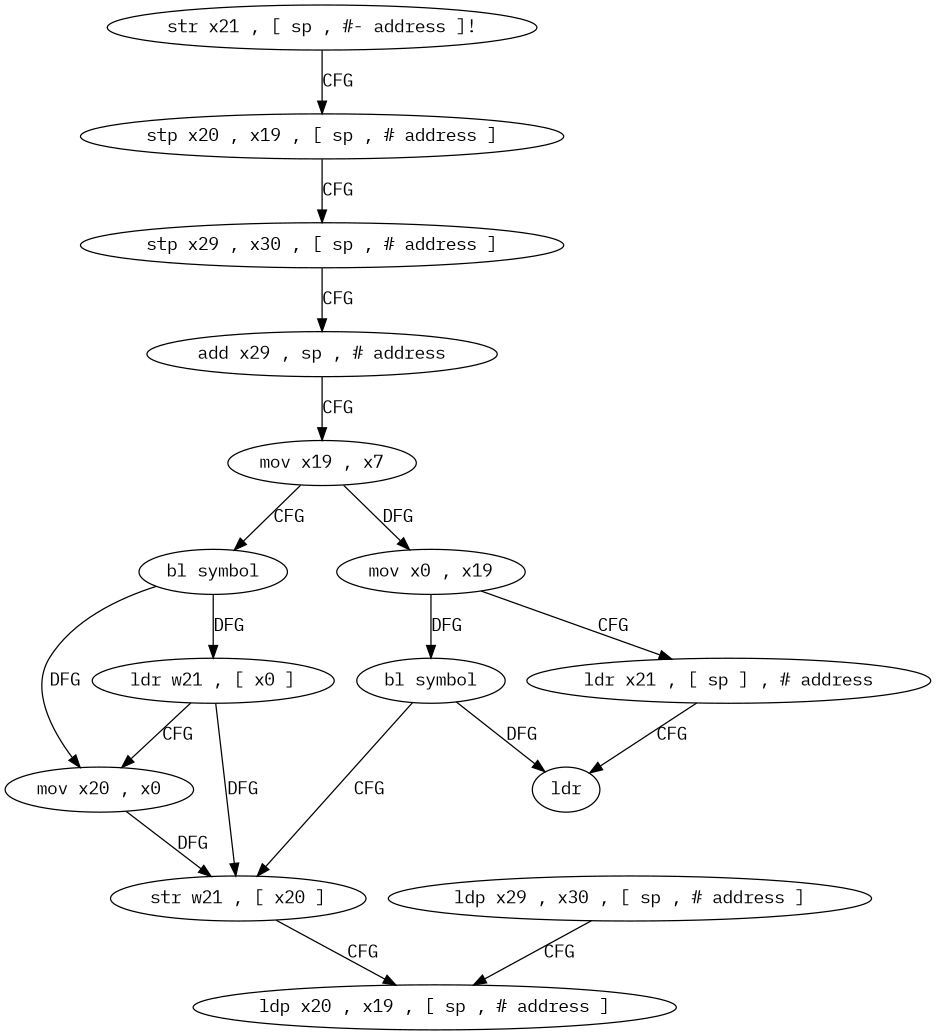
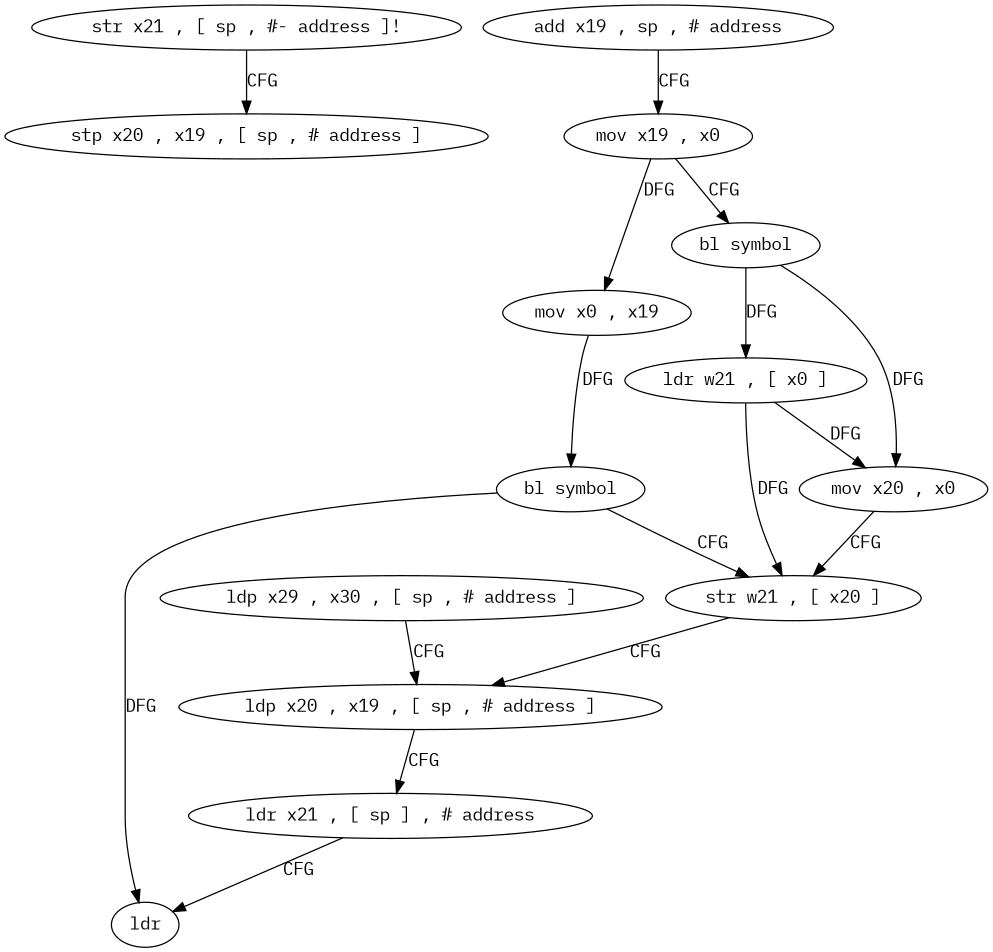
node "stp x29 , x30 , [ sp , # address ]": removed
node "add x29 , sp , # address": label "add x29 , sp , # address" -> "add x19 , sp , # address"
node "mov x19 , x7": label "mov x19 , x7" -> "mov x19 , x0"
edge "mov x0 , x19" -> "ldr x21 , [ sp ] , # address": now "ldp x20 , x19 , [ sp , # address ]" -> "ldr x21 , [ sp ] , # address"
edge "ldr w21 , [ x0 ]" -> "mov x20 , x0": label "CFG" -> "DFG"
edge "mov x20 , x0" -> "str w21 , [ x20 ]": label "DFG" -> "CFG"
